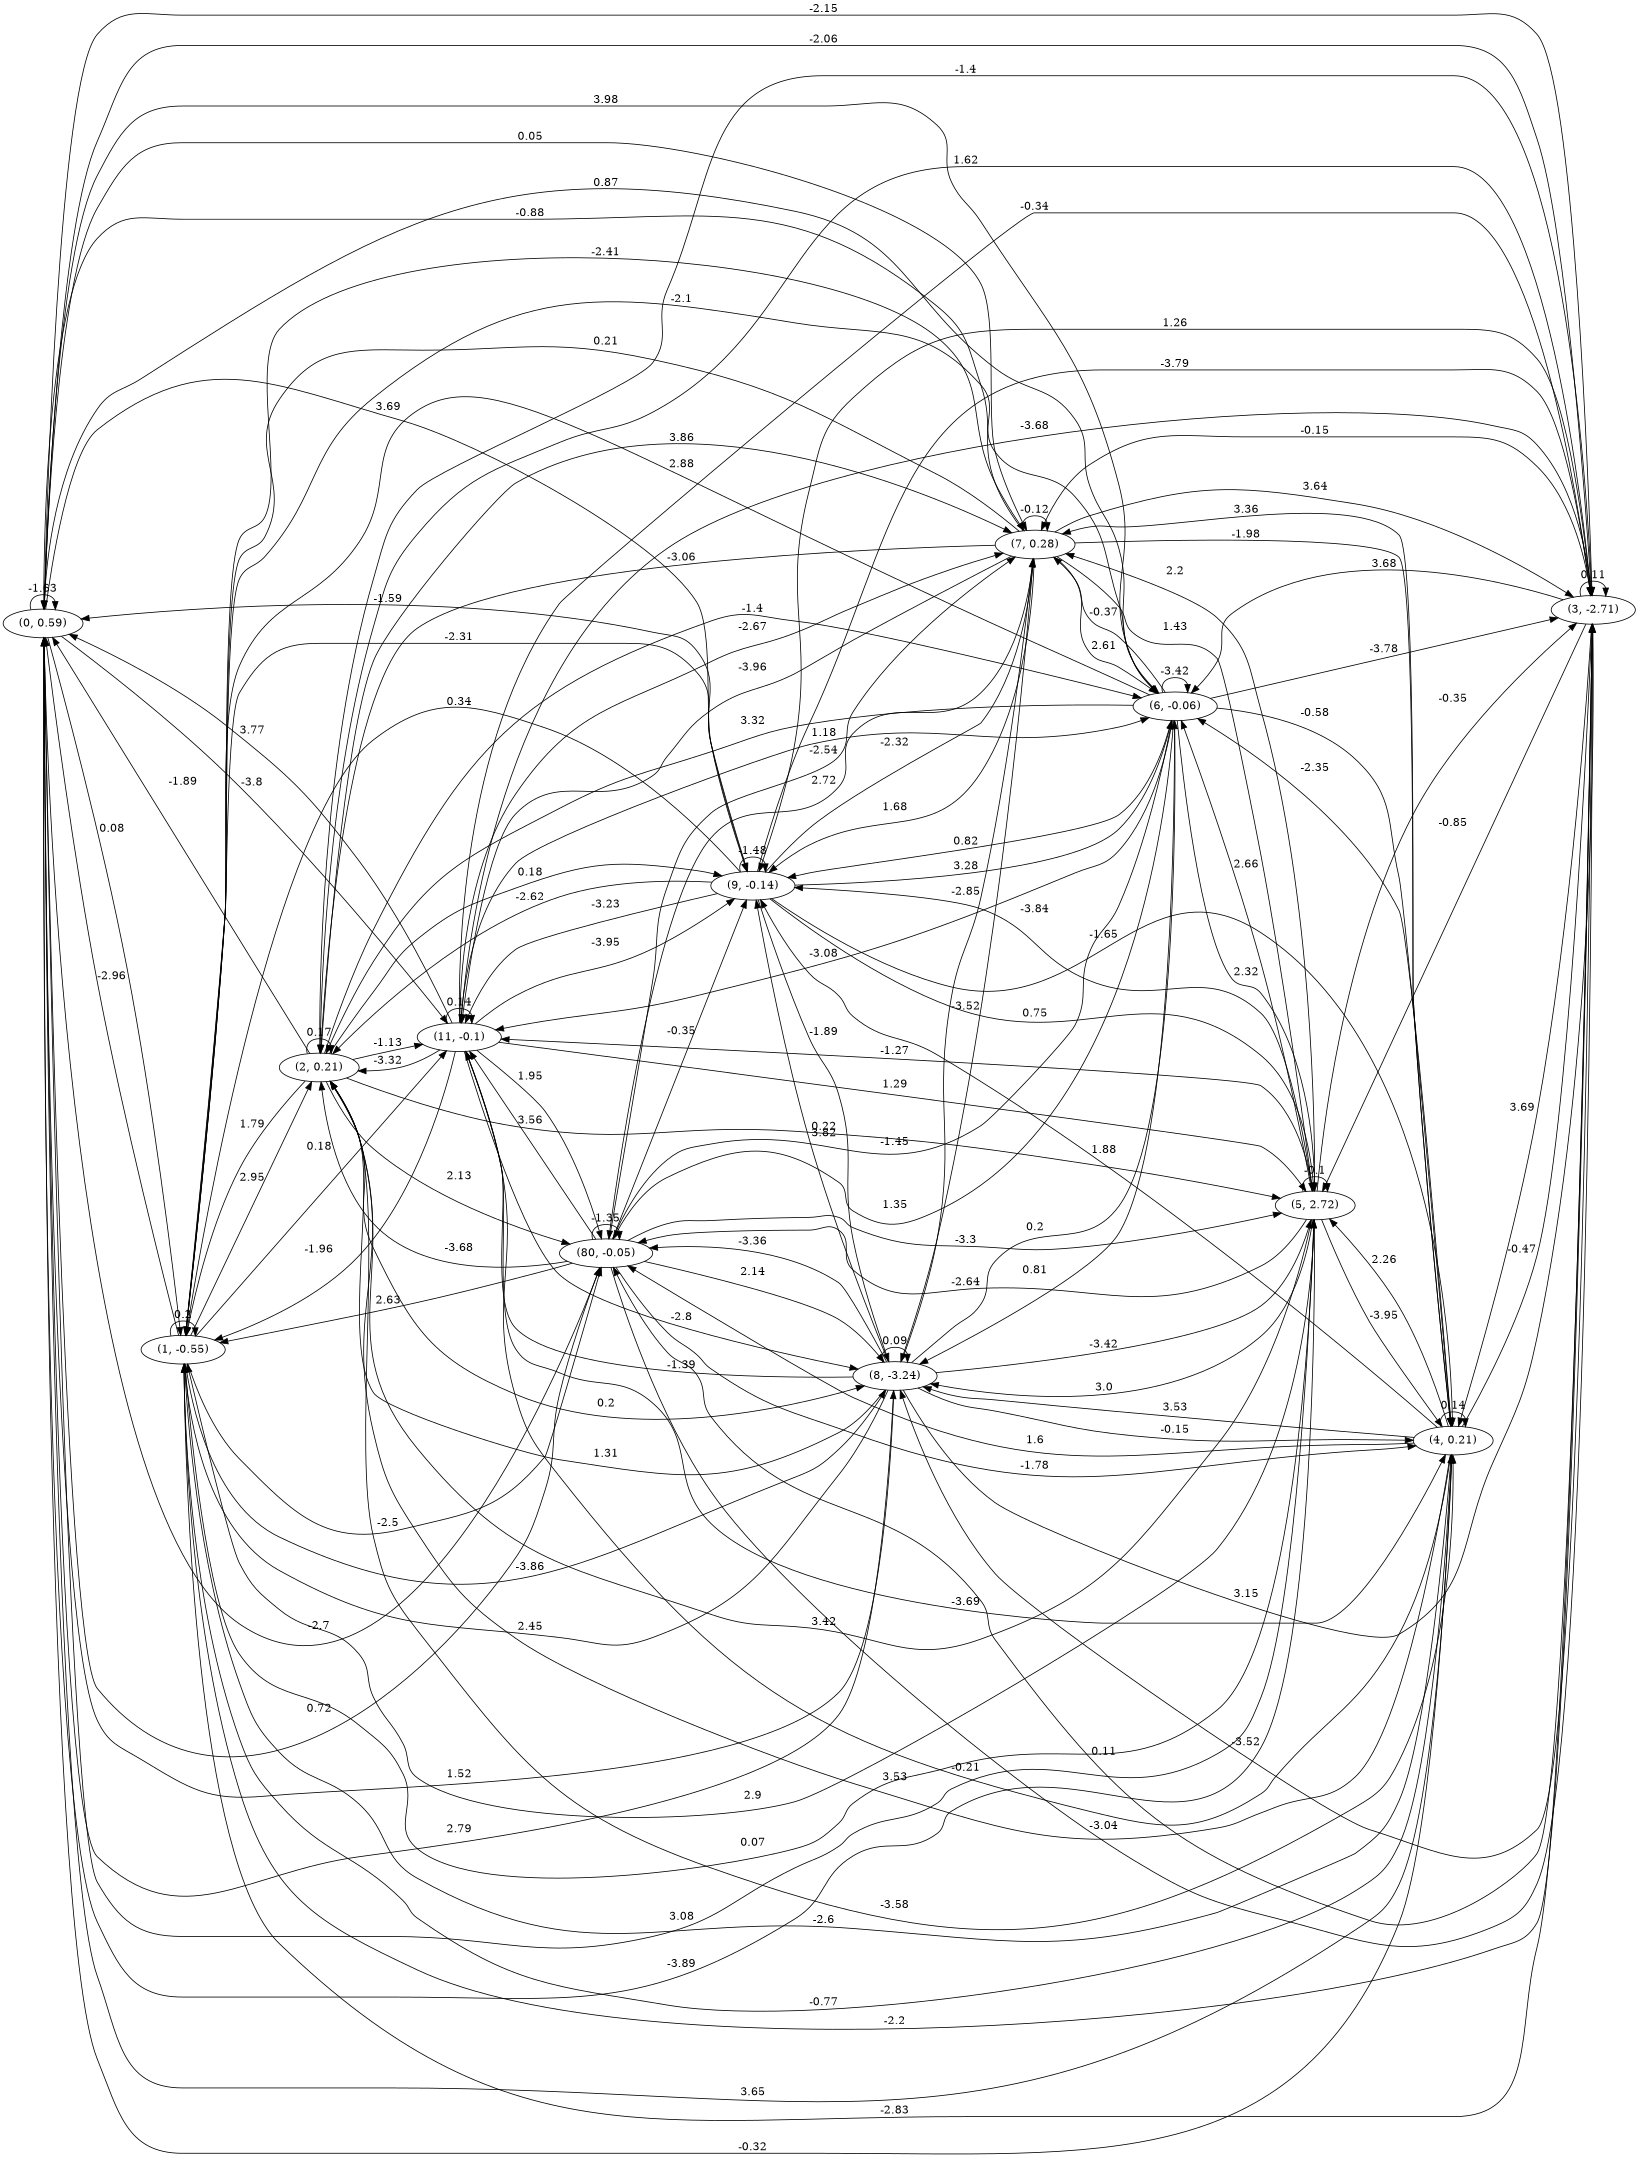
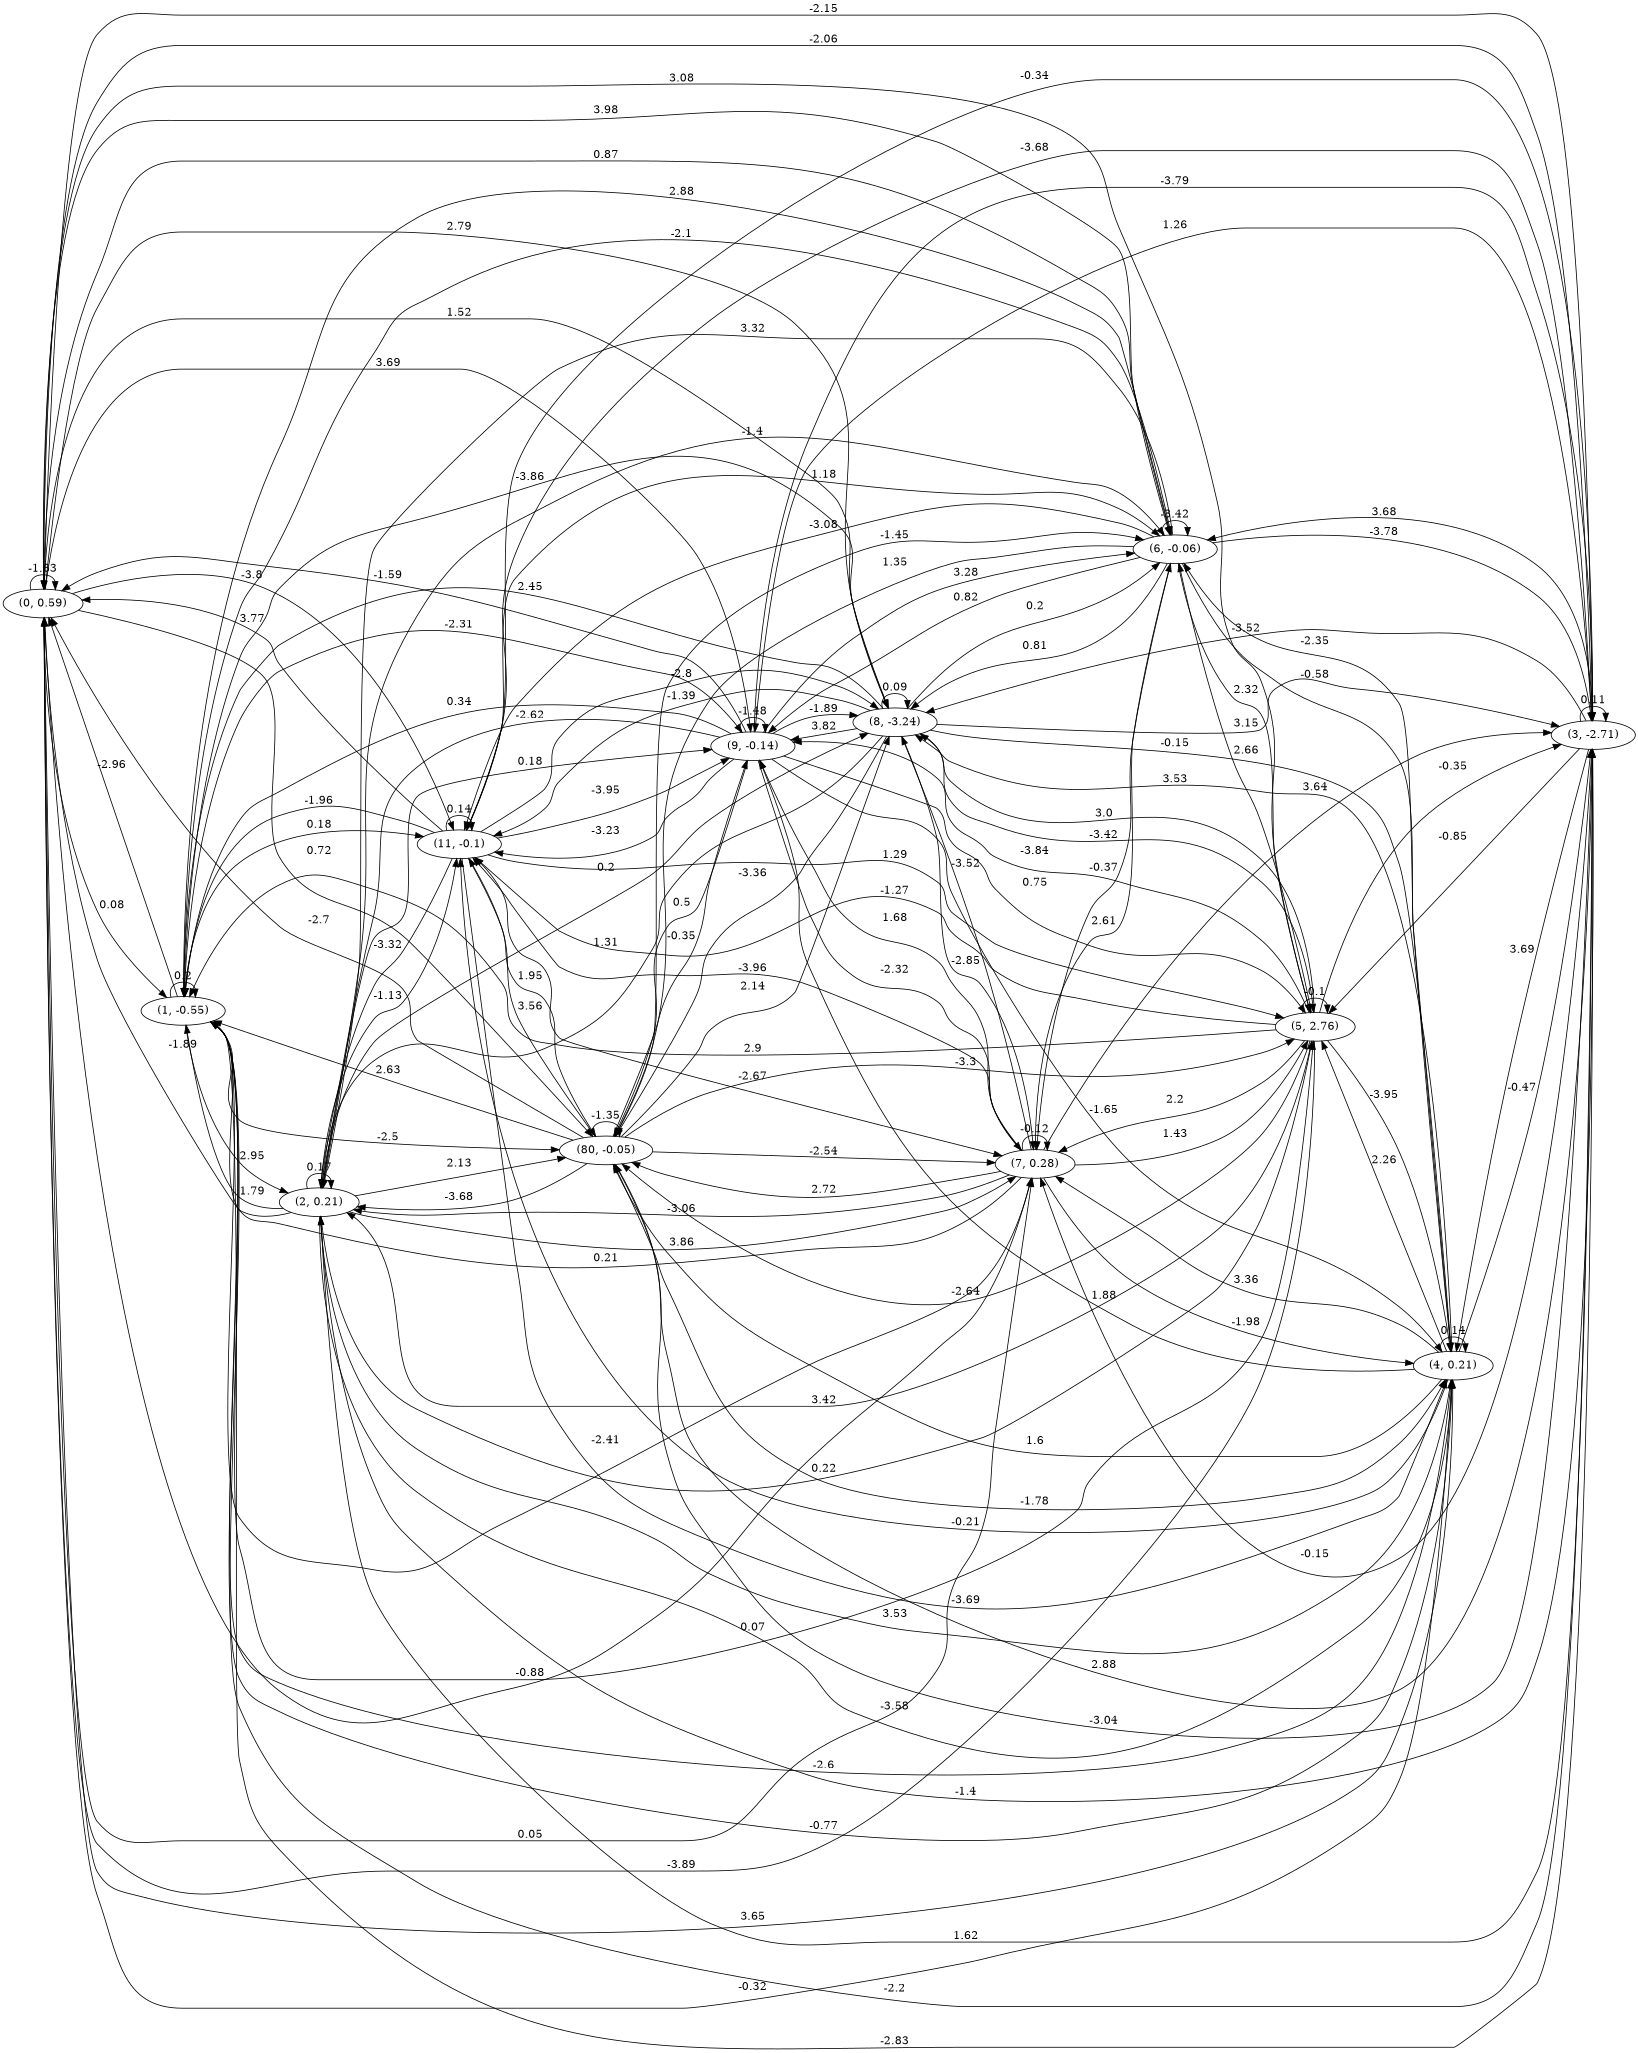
edge "(9, -0.14)" -> "(80, -0.05)": added, label "0.5"
node "(5, 2.72)": label "(5, 2.72)" -> "(5, 2.76)"
edge "(3, -2.71)" -> "(80, -0.05)": label "0.11" -> "2.88"
